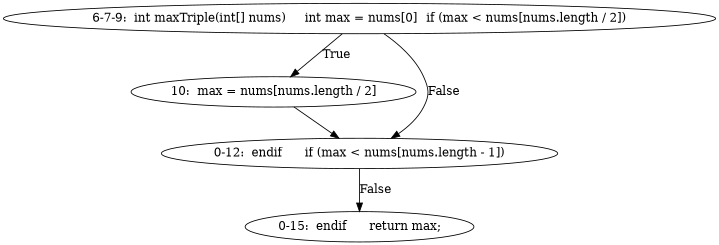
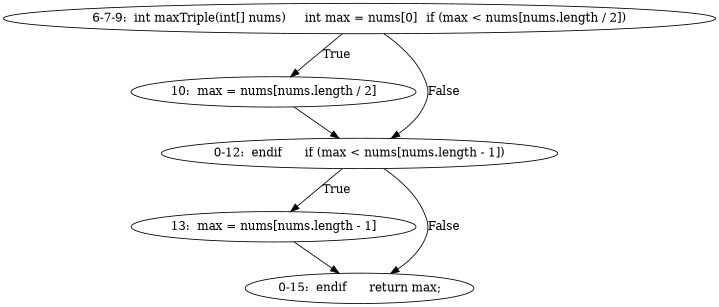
node "13:  max = nums[nums.length - 1]": added
